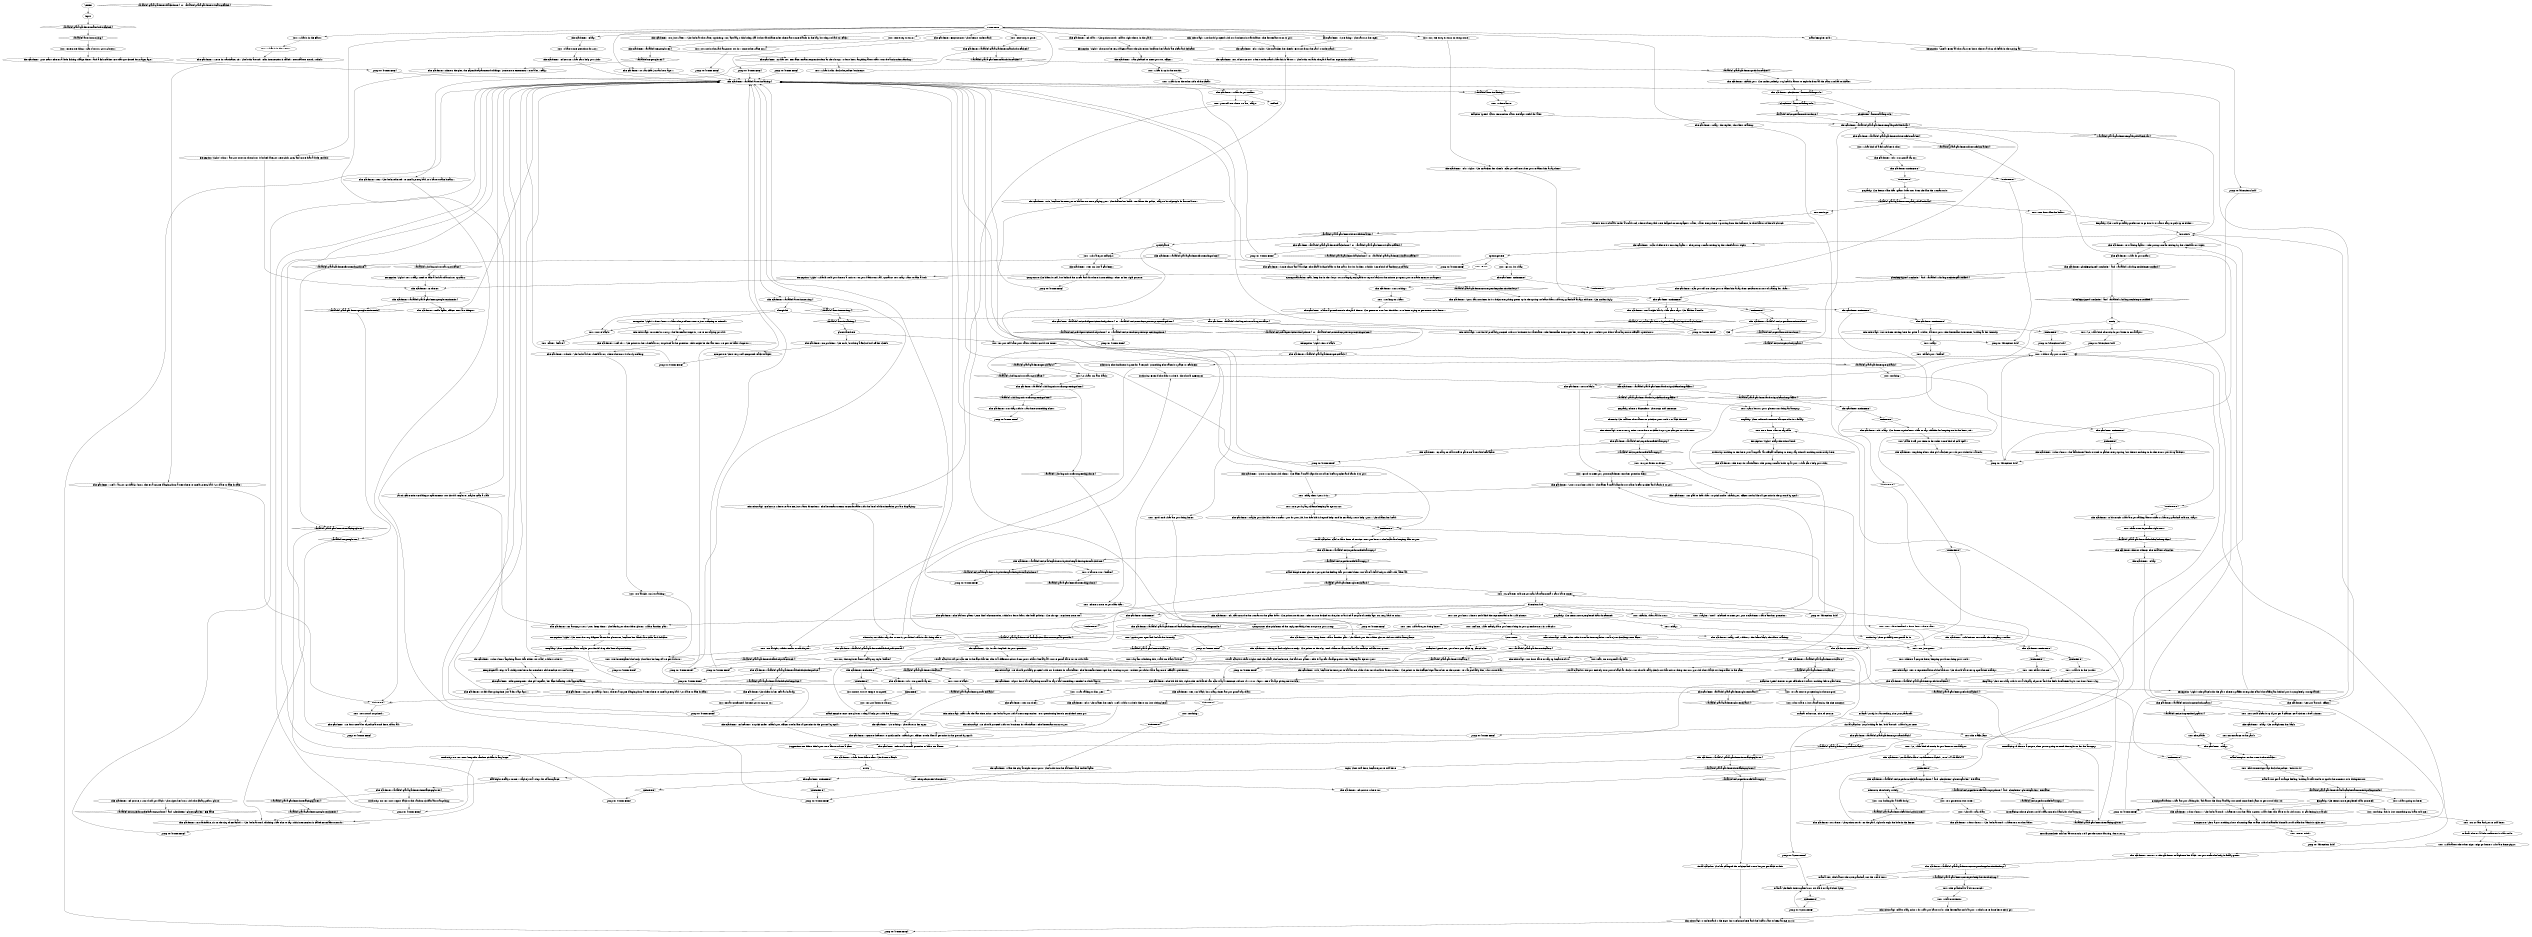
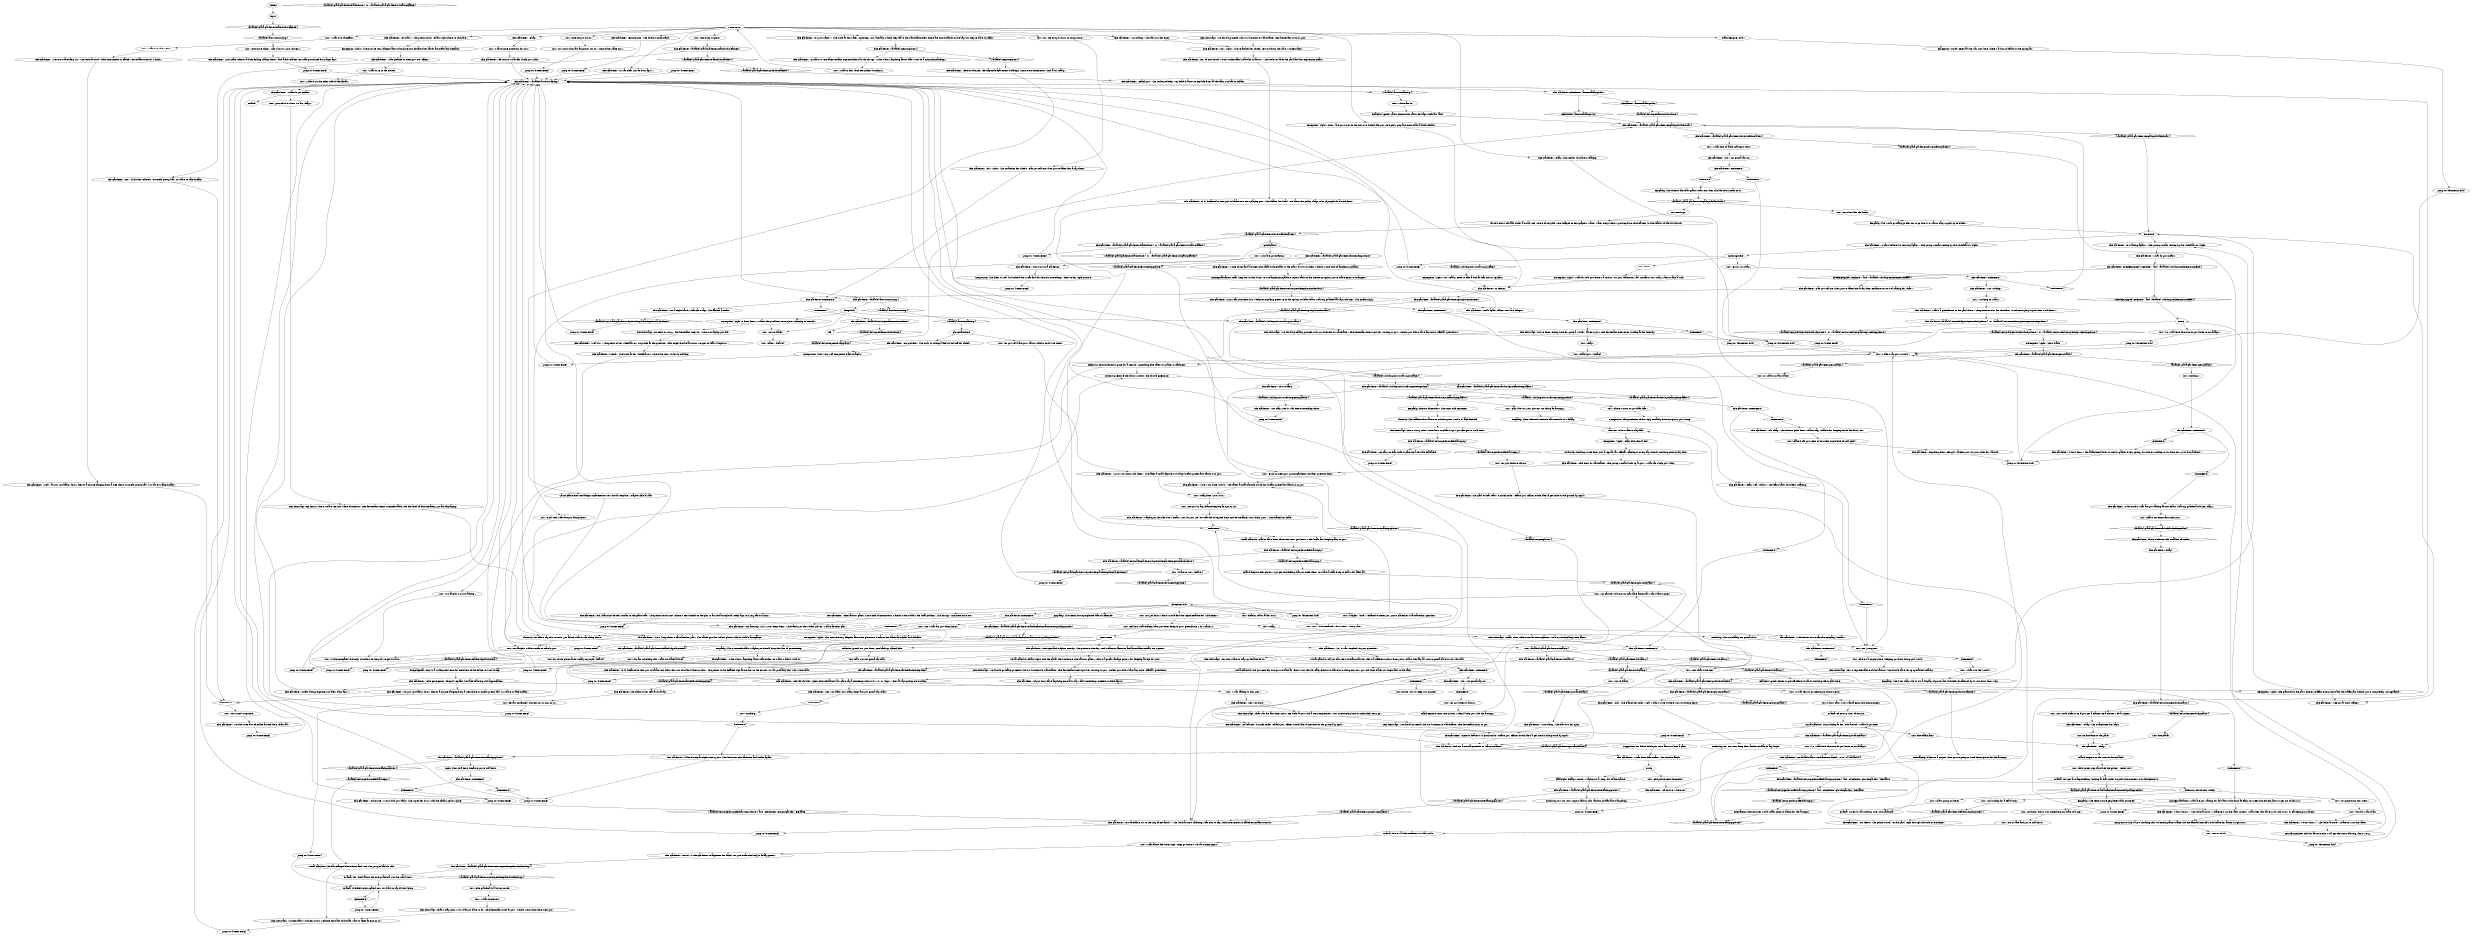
node "Perception (Sight): How's black.": label "Perception (Sight): How's black." -> "Perception (Sight): She's black."
node "You: Squint your eyes and look at her intently.": removed
edge "You: What's going on here?" -> "Drama: Surely it was nothing, sire. Just paranoia.": added
